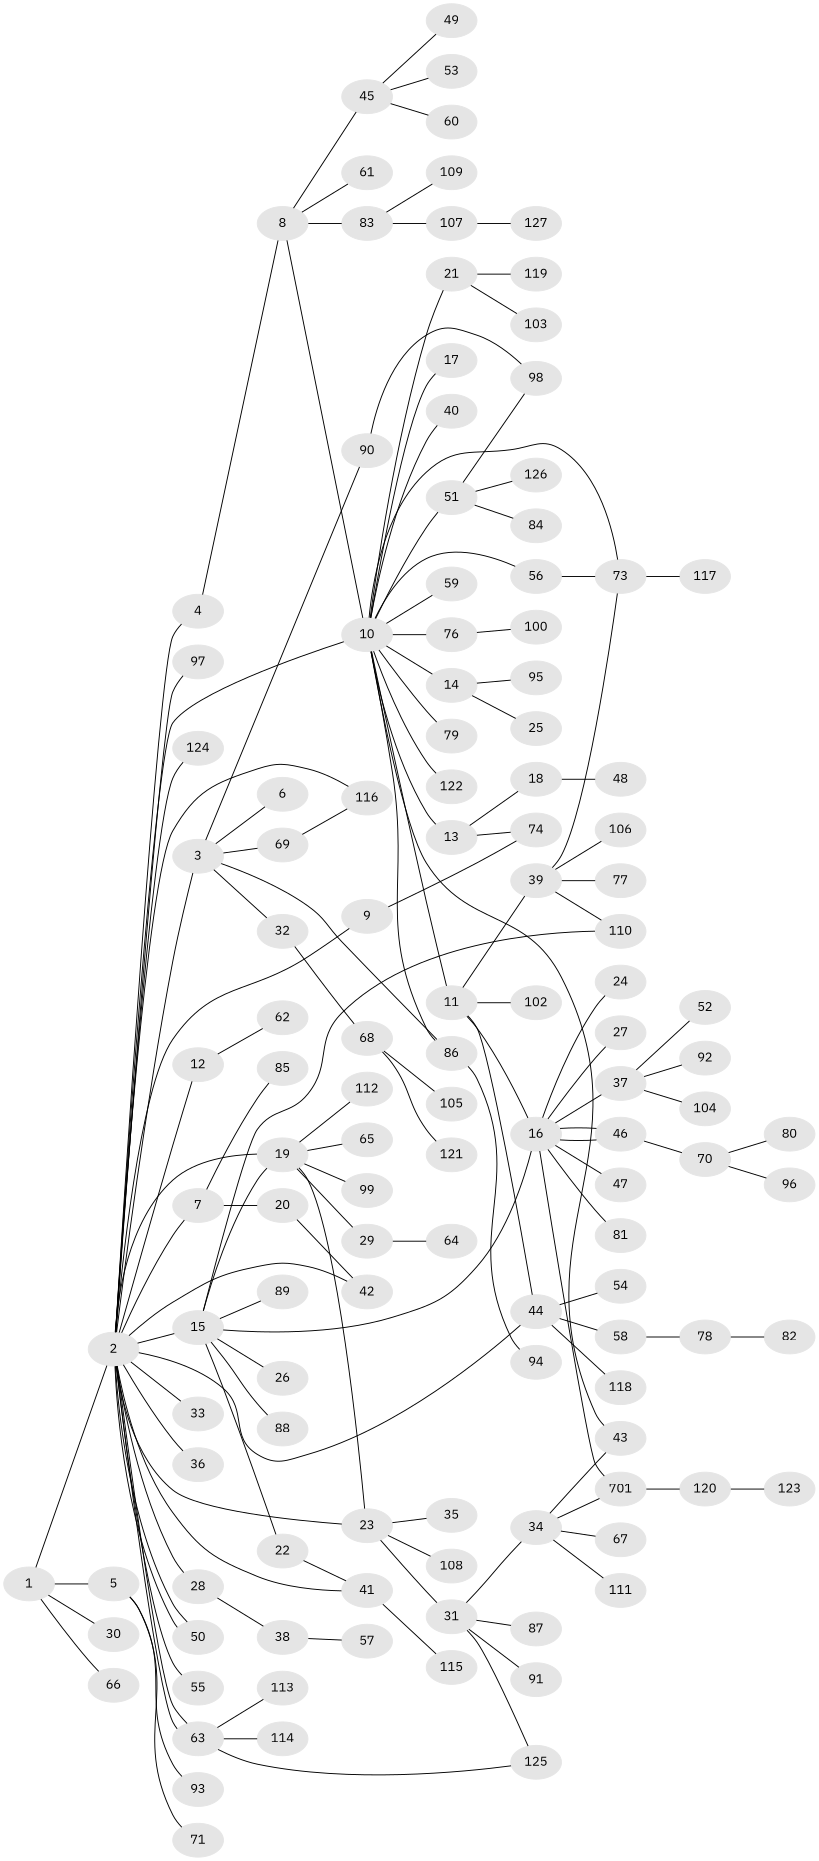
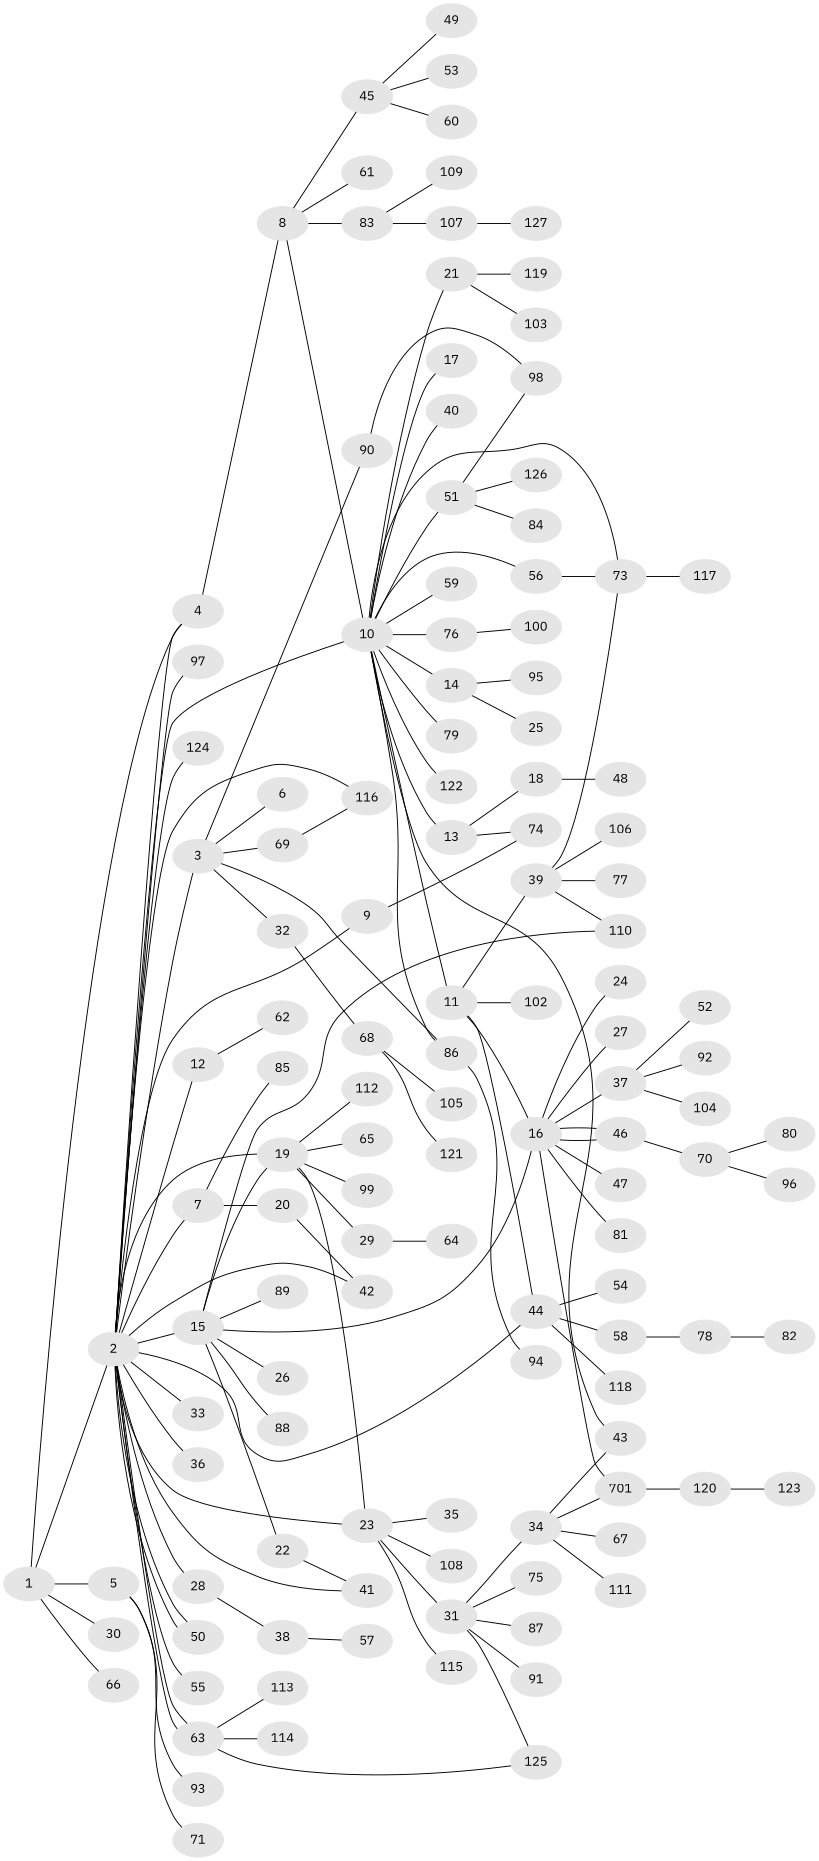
edge "4" -- "1": added
node "75": added
edge "41" -- "115": now "23" -- "115"
